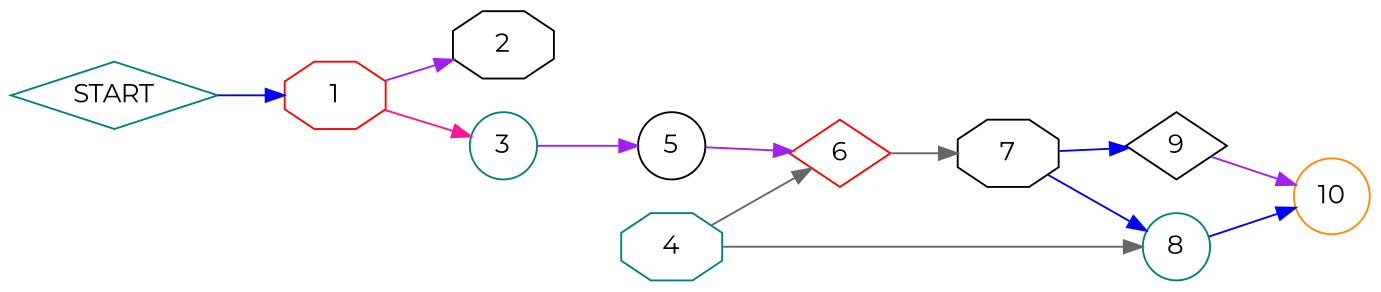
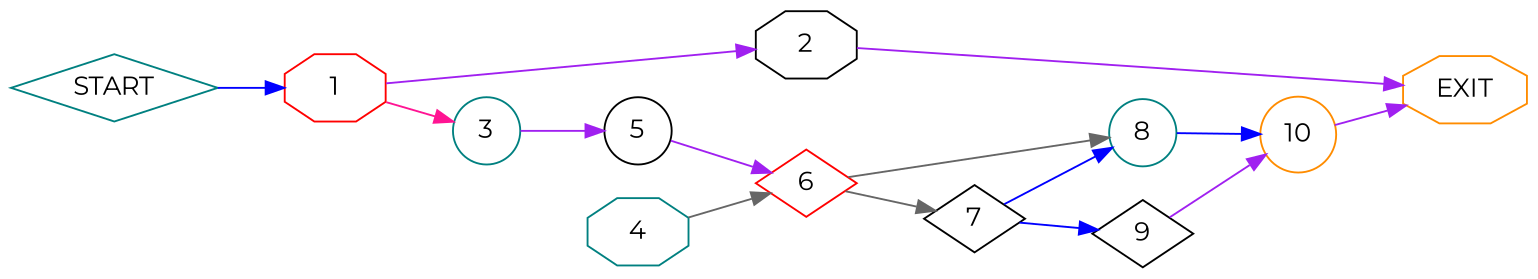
node "EXIT": added
node "7": shape octagon -> diamond
edge "4" -> "8": now "6" -> "8"
